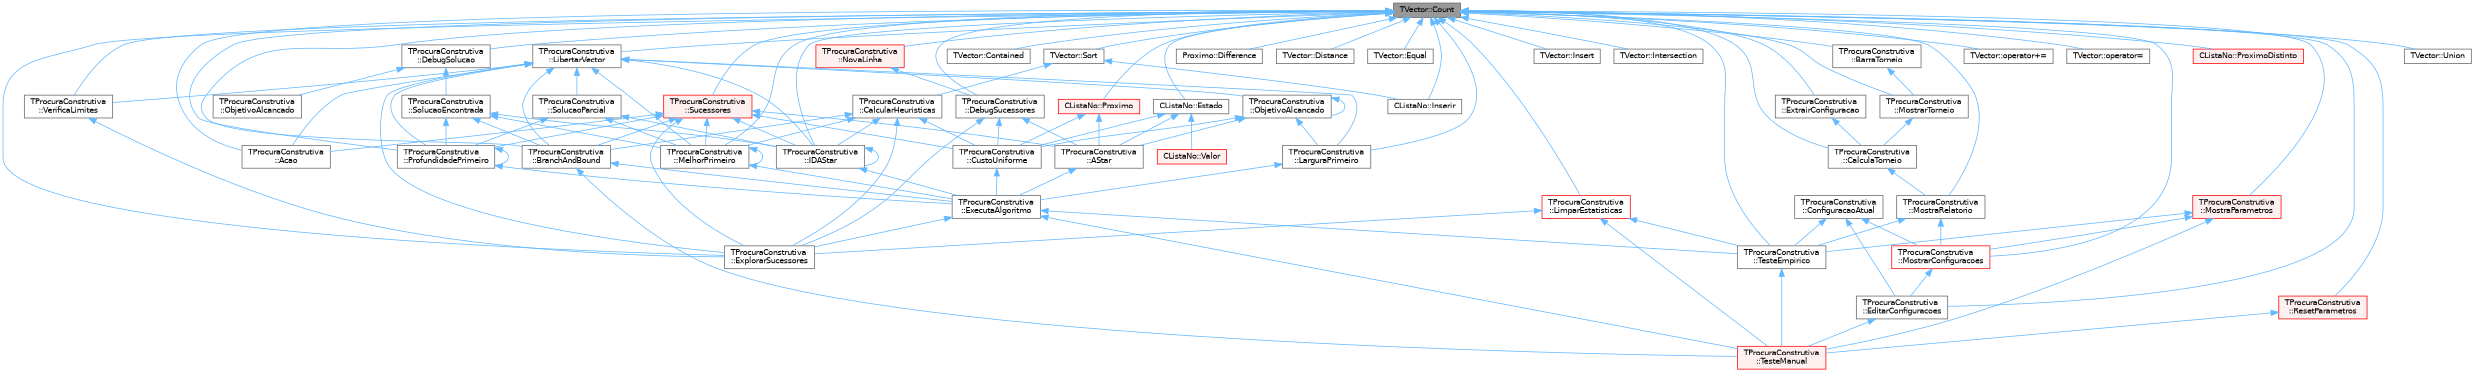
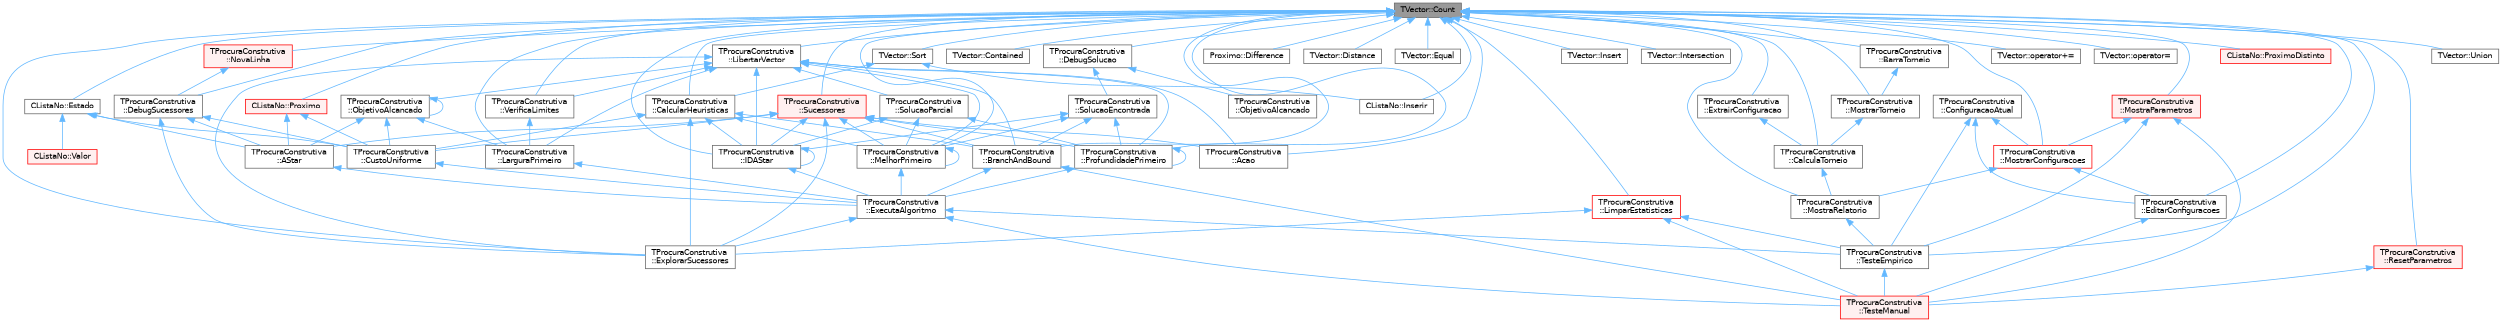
edge "TProcuraConstrutiva ::CalcularHeuristicas" -> "TVector::Count": added
edge "TProcuraConstrutiva ::ExplorarSucessores" -> "TProcuraConstrutiva ::VerificaLimites": now "TProcuraConstrutiva ::LarguraPrimeiro" -> "TProcuraConstrutiva ::VerificaLimites"
edge "TProcuraConstrutiva ::MostrarConfiguracoes" -> "TProcuraConstrutiva ::MostraRelatorio": reversed
